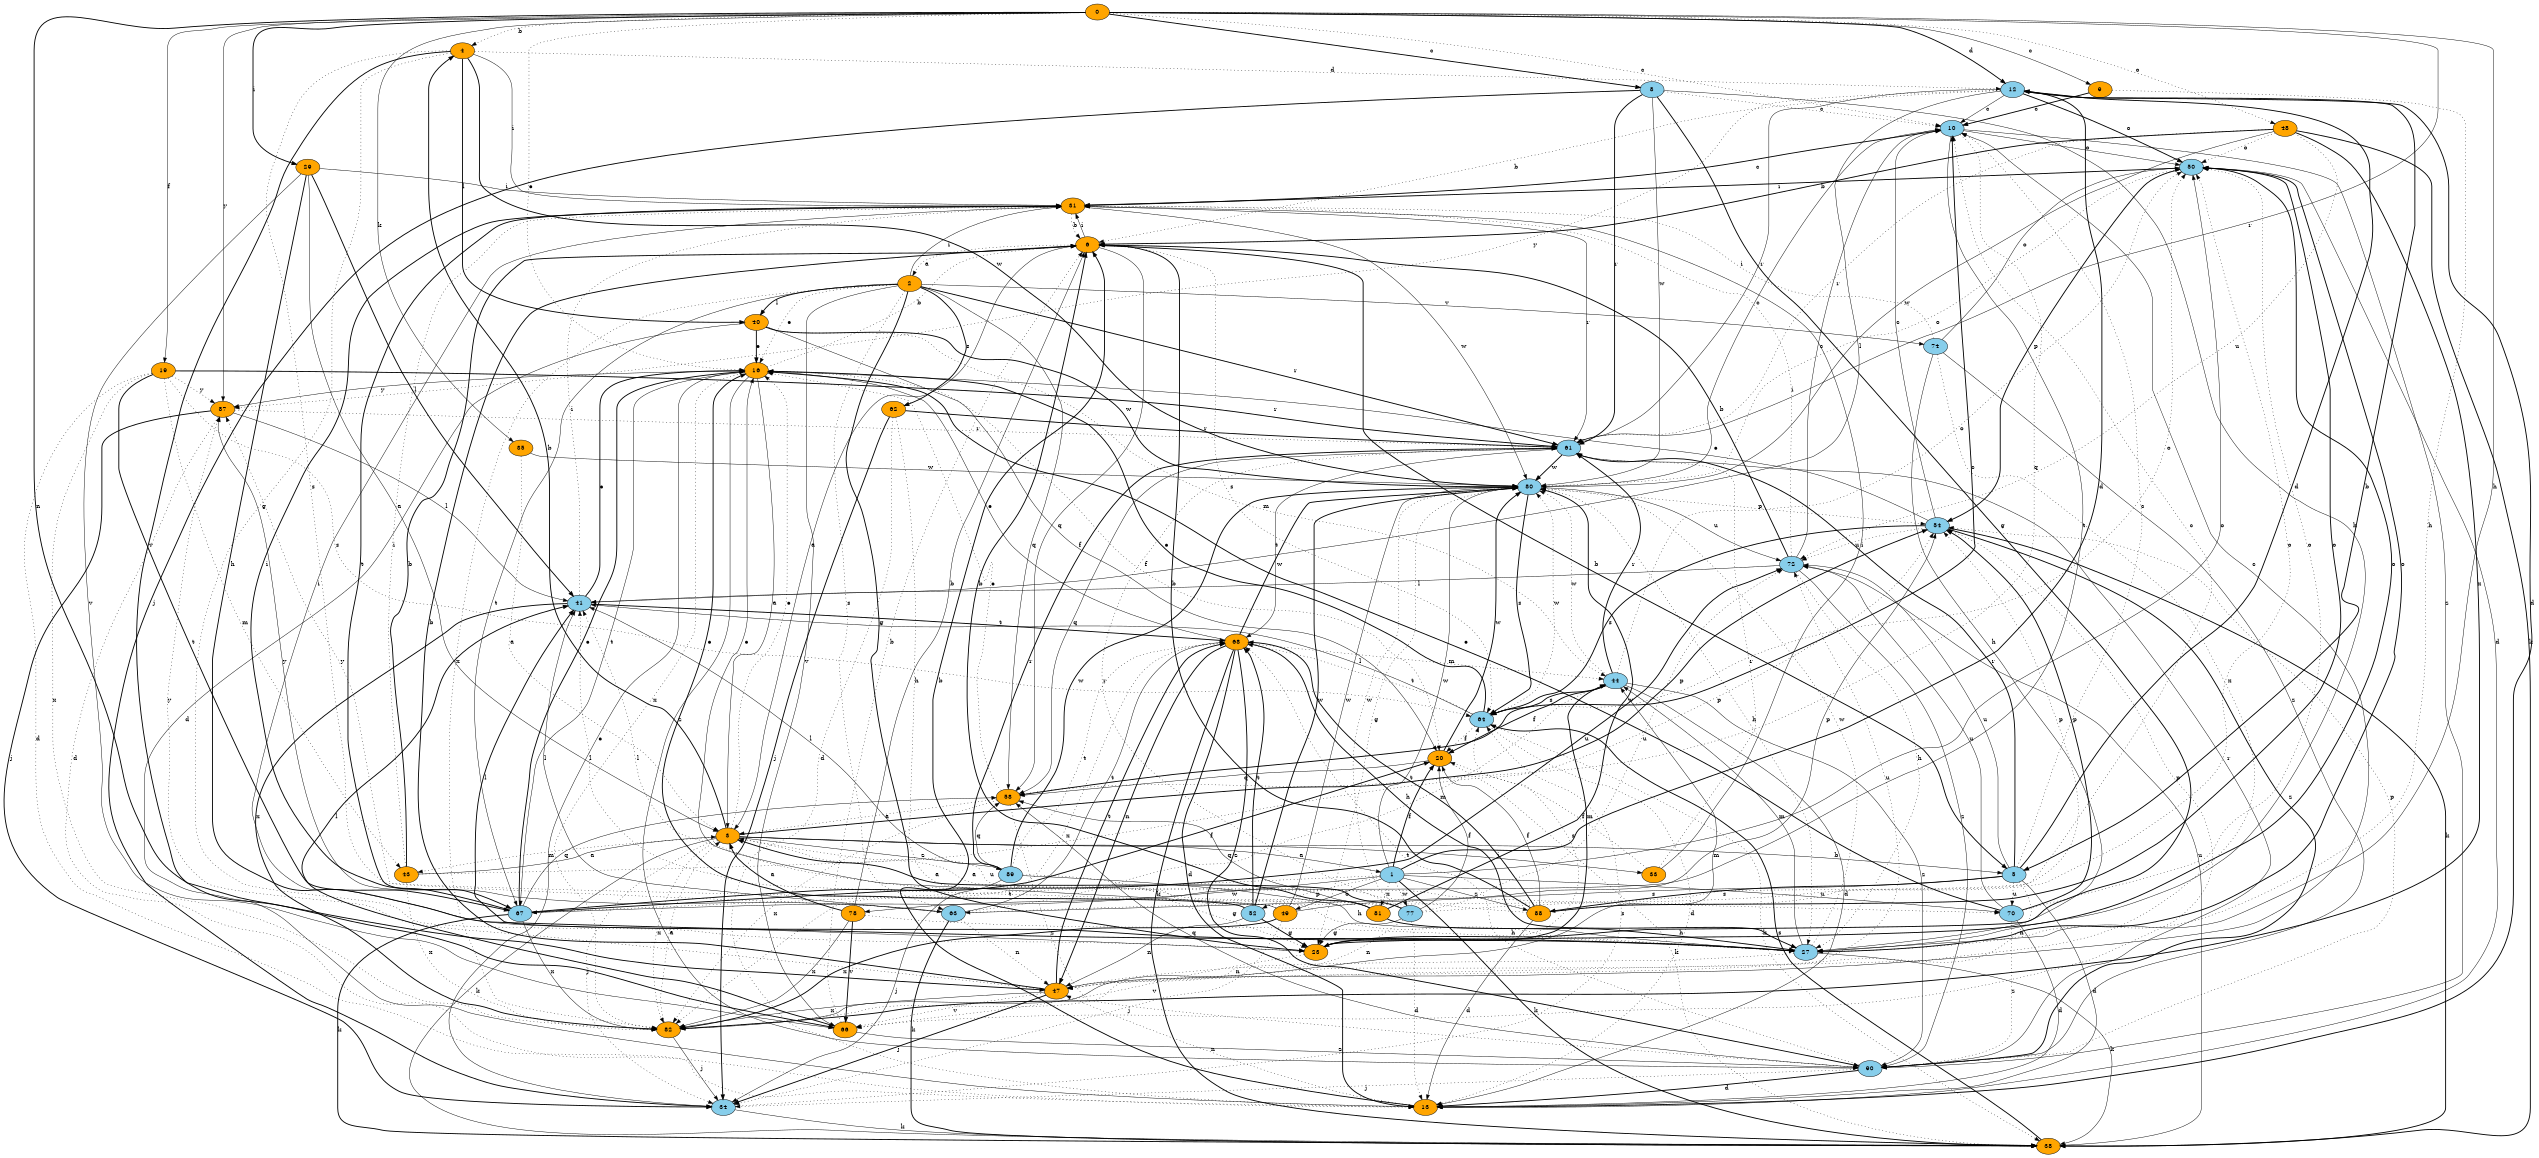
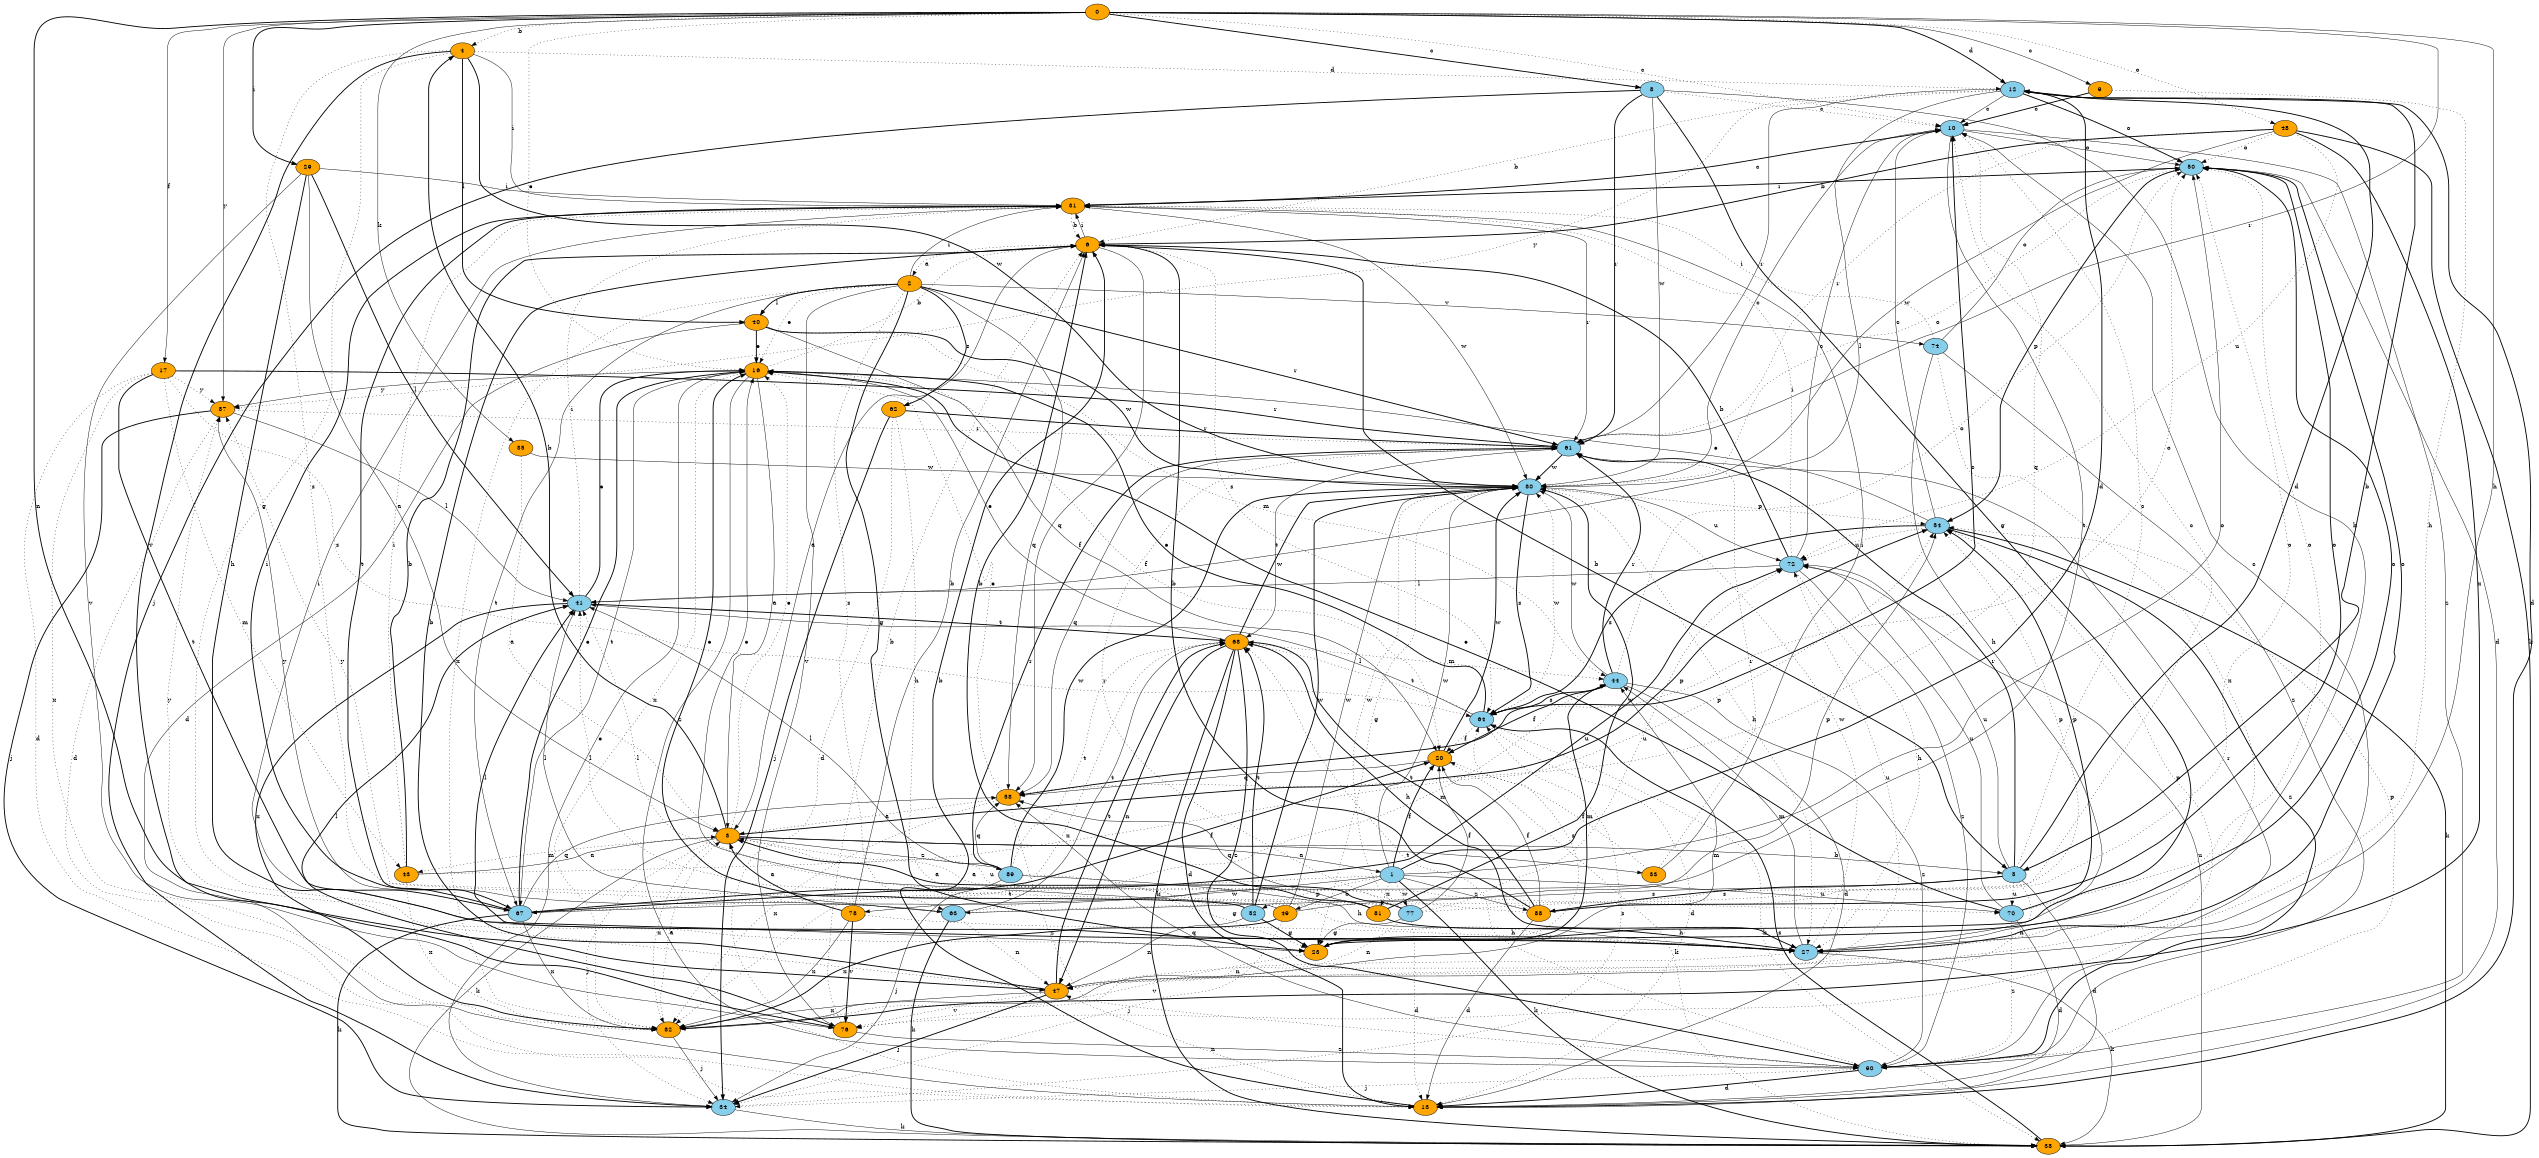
node "19": label "19" -> "17"
edge "44" -> "80": style dotted -> solid
node "66": label "66" -> "76"
